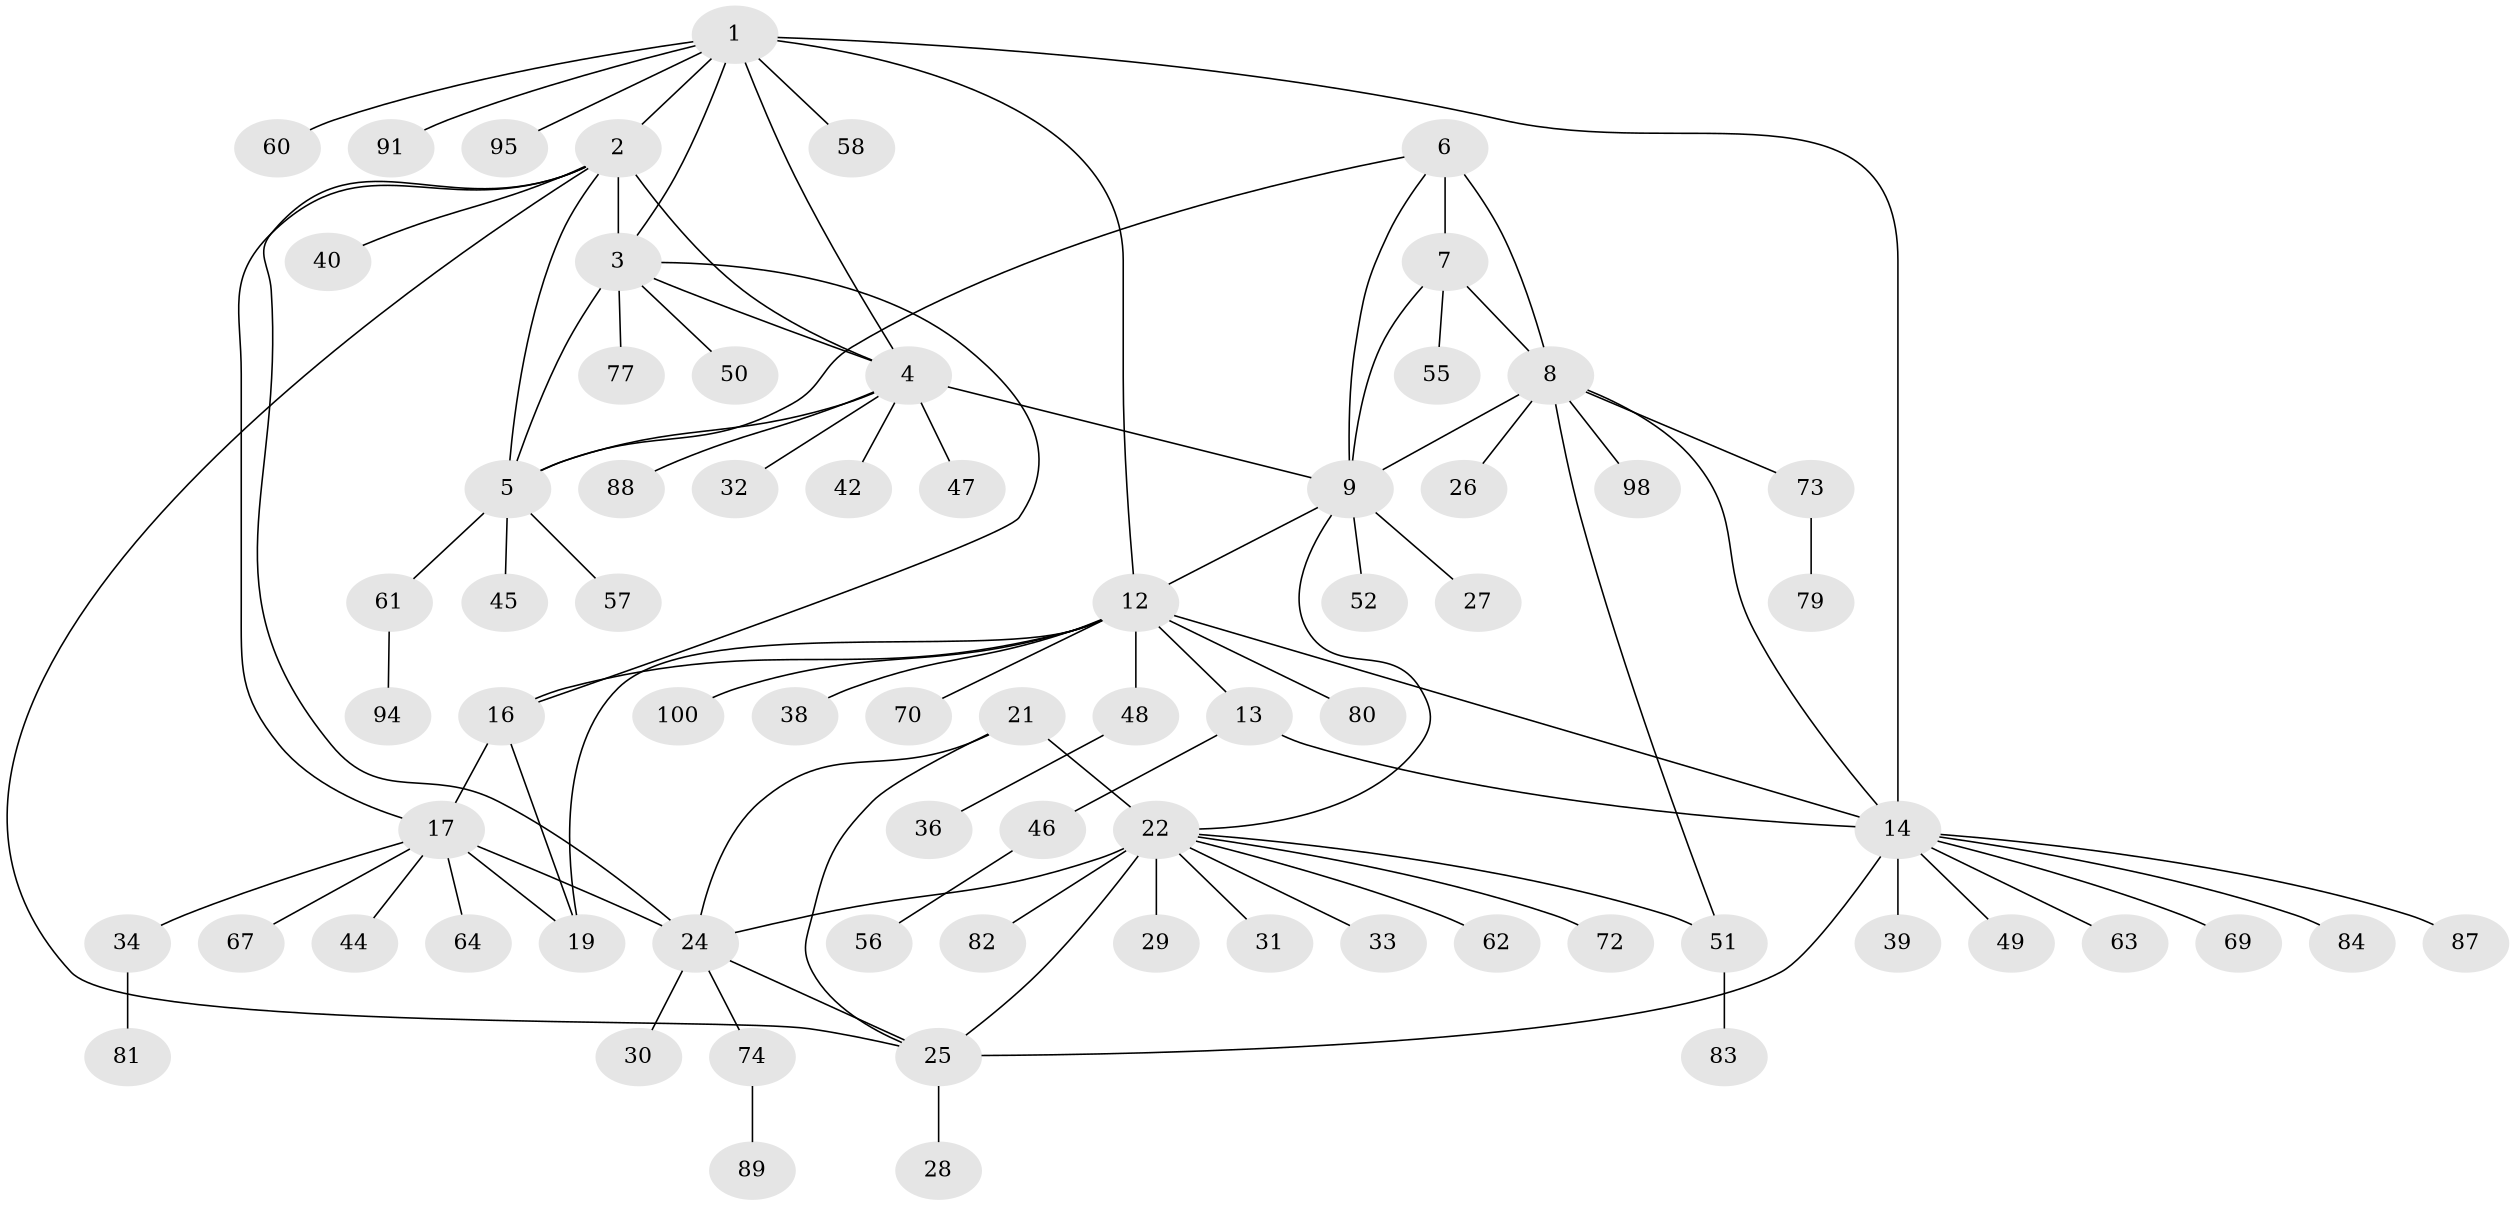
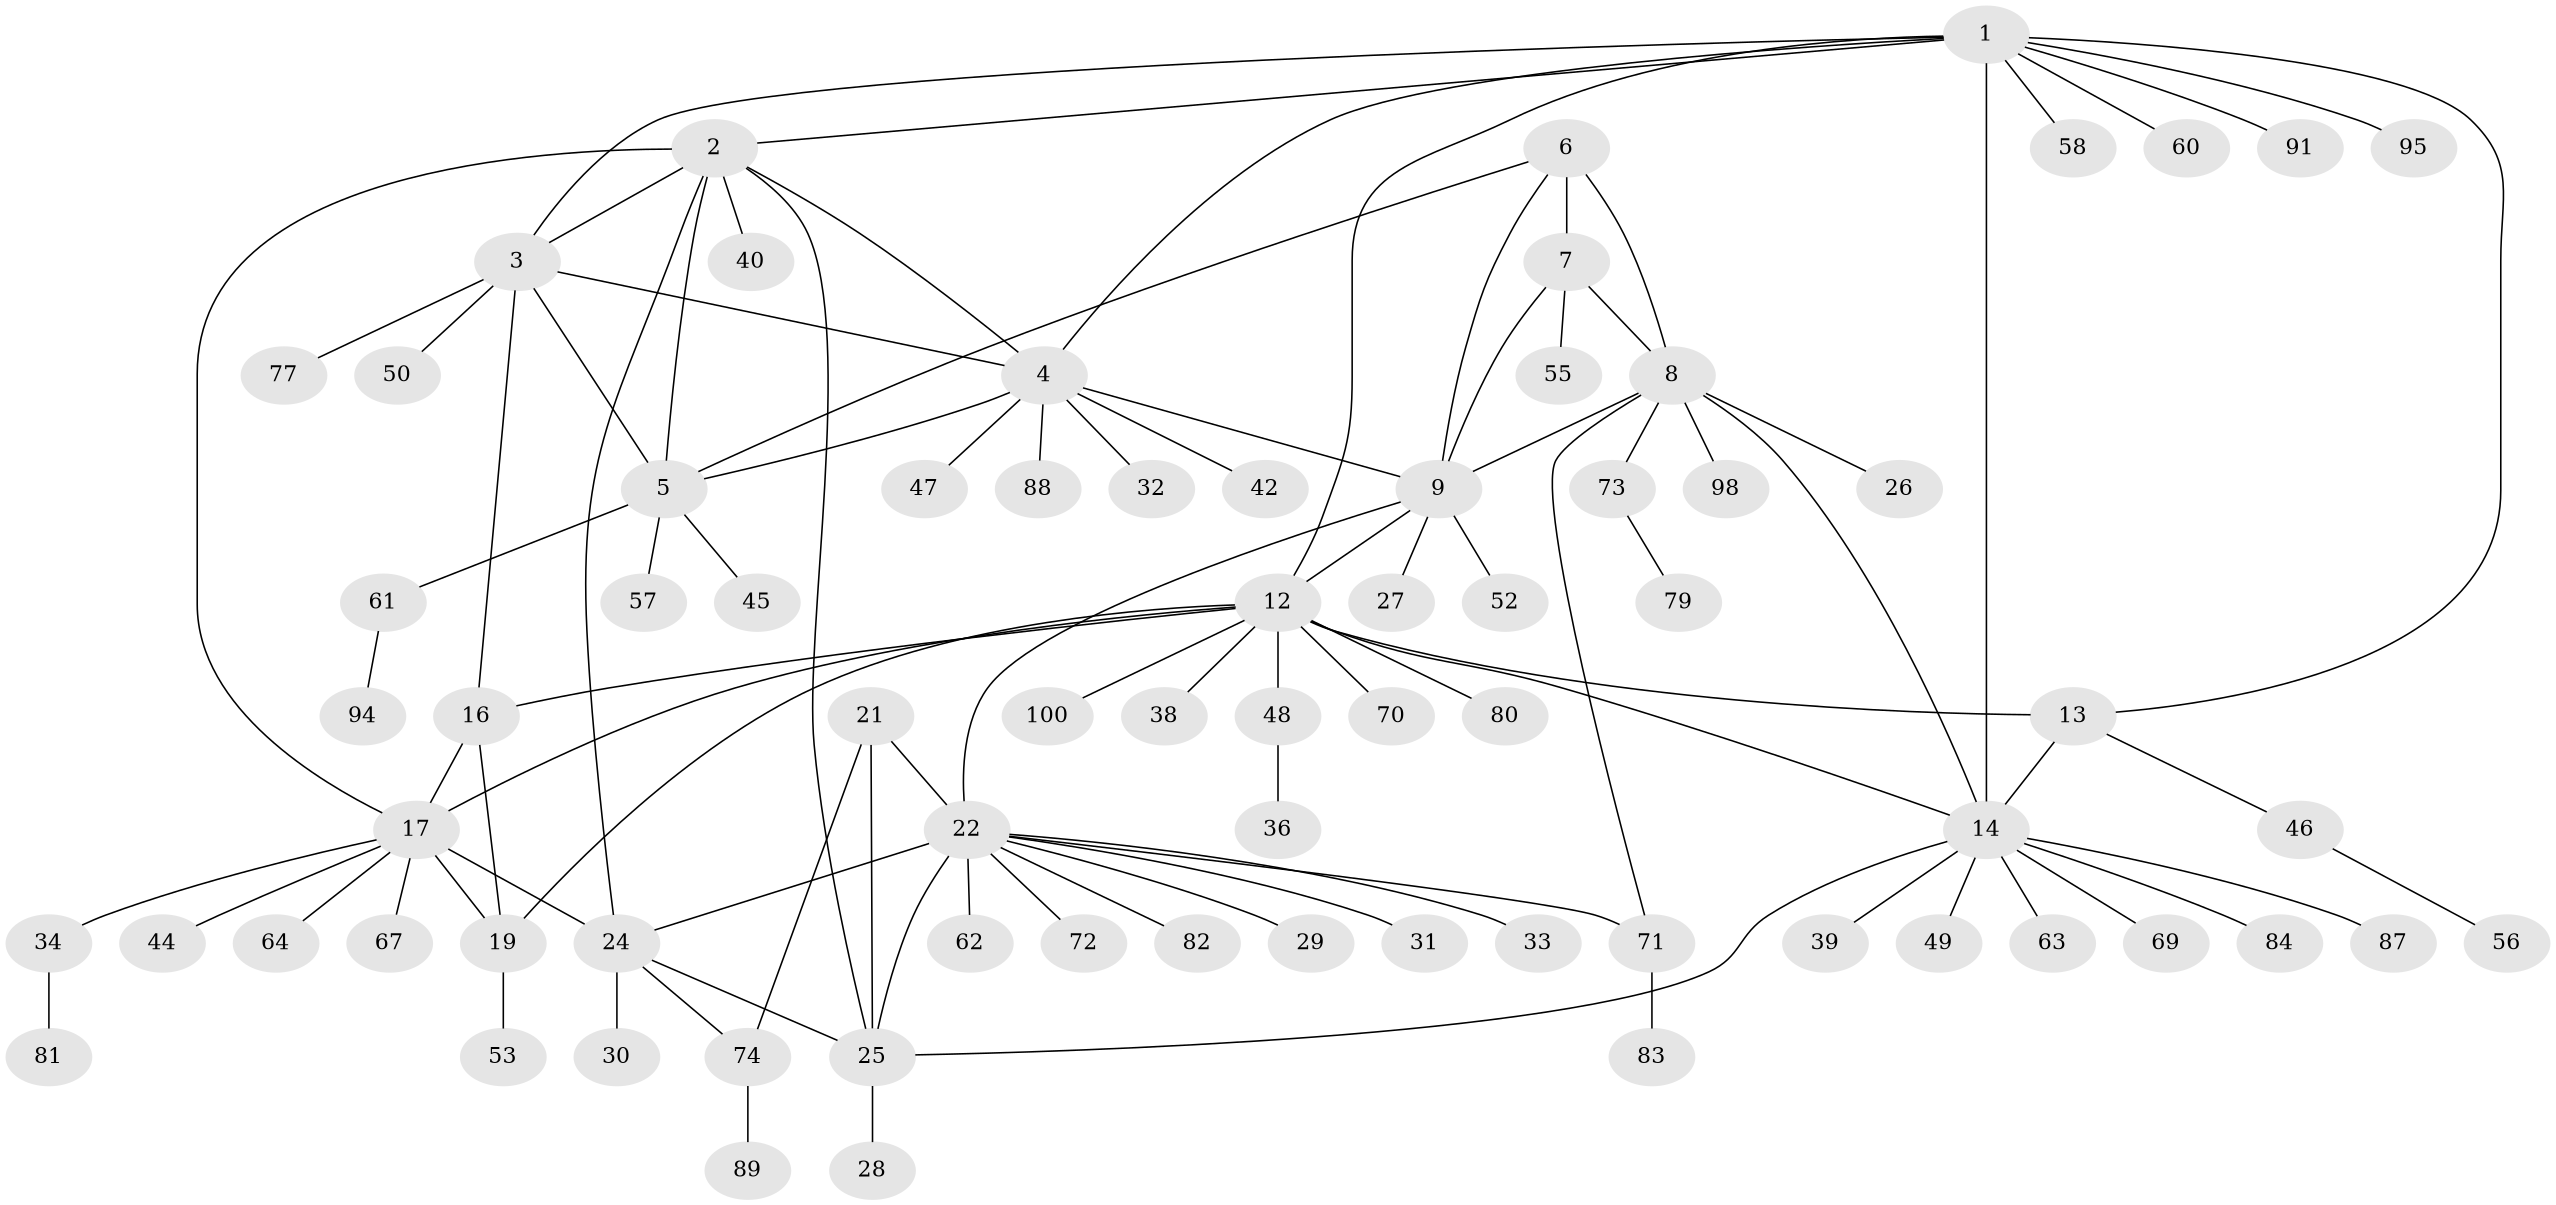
edge "1" -- "13": added
edge "12" -- "17": added
edge "21" -- "24": now "21" -- "74"
node "51": label "51" -> "71"
node "53": added
